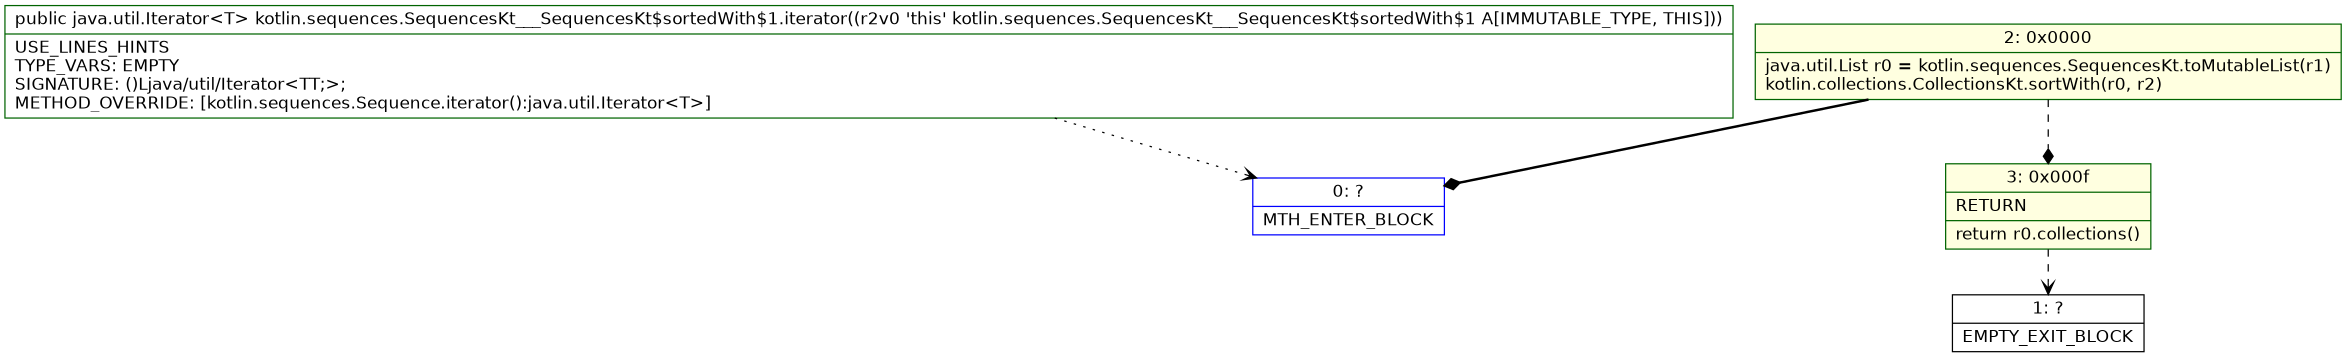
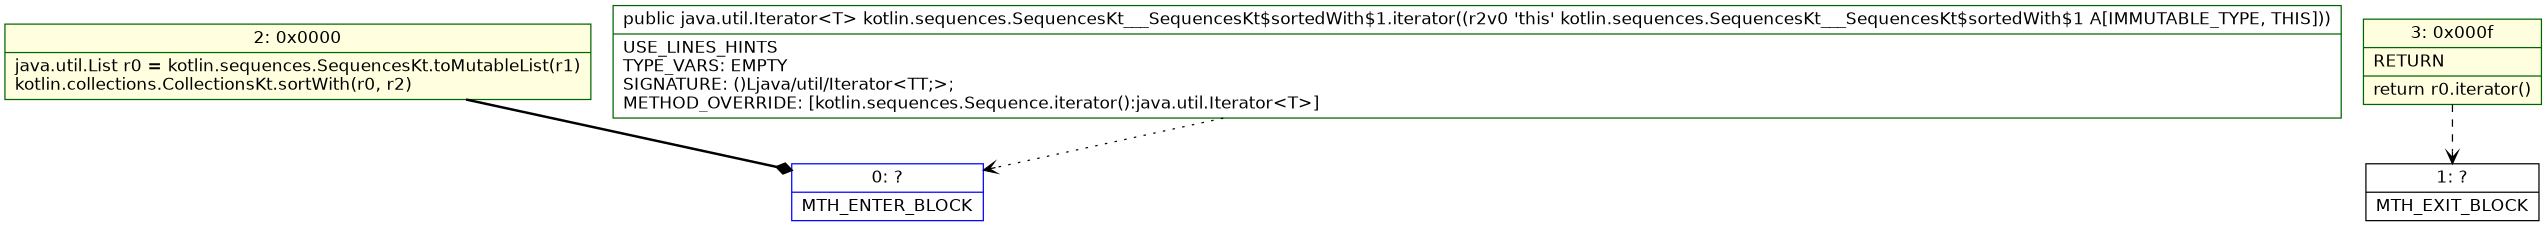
edge "2: 0x0000" -> "3: 0x000f": removed
node "3: 0x000f": text "return r0.collections()" -> "return r0.iterator()"
node "1: ?": text "EMPTY_EXIT_BLOCK" -> "MTH_EXIT_BLOCK"
